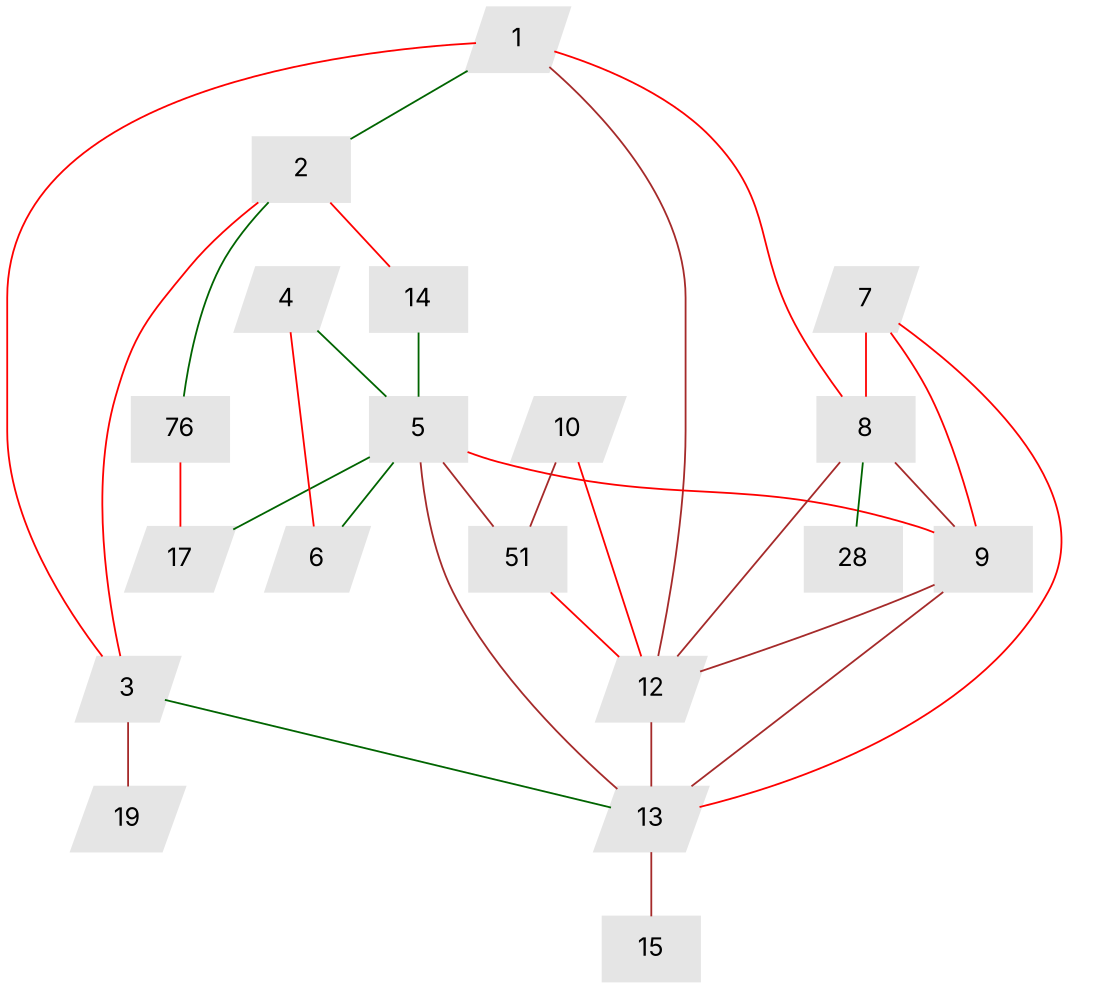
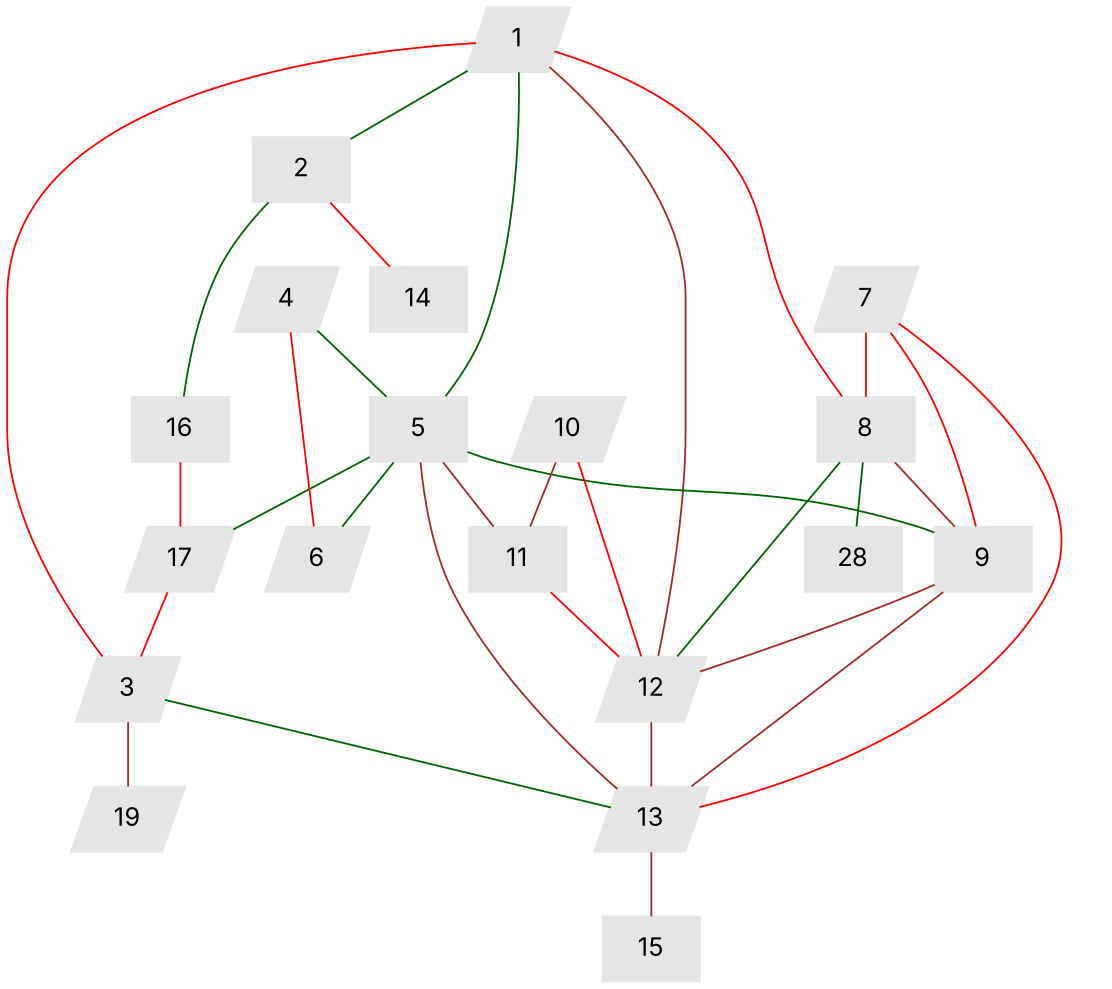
edge "14" -- "5": now "1" -- "5"
edge "2" -- "3": now "17" -- "3"
node "76": label "76" -> "16"
edge "5" -- "9": color red -> darkgreen
node "51": label "51" -> "11"
edge "8" -- "12": color brown -> darkgreen
